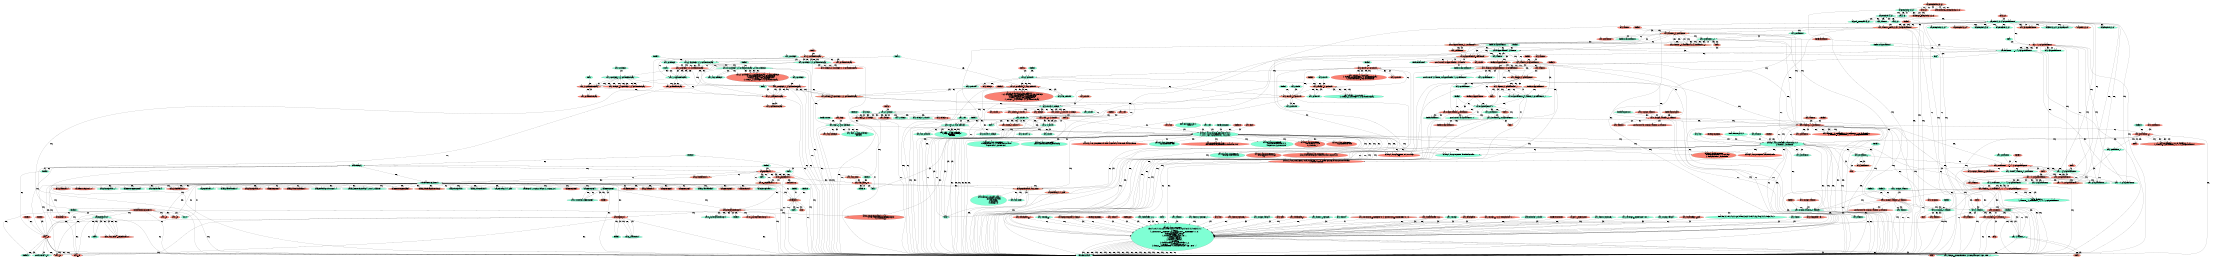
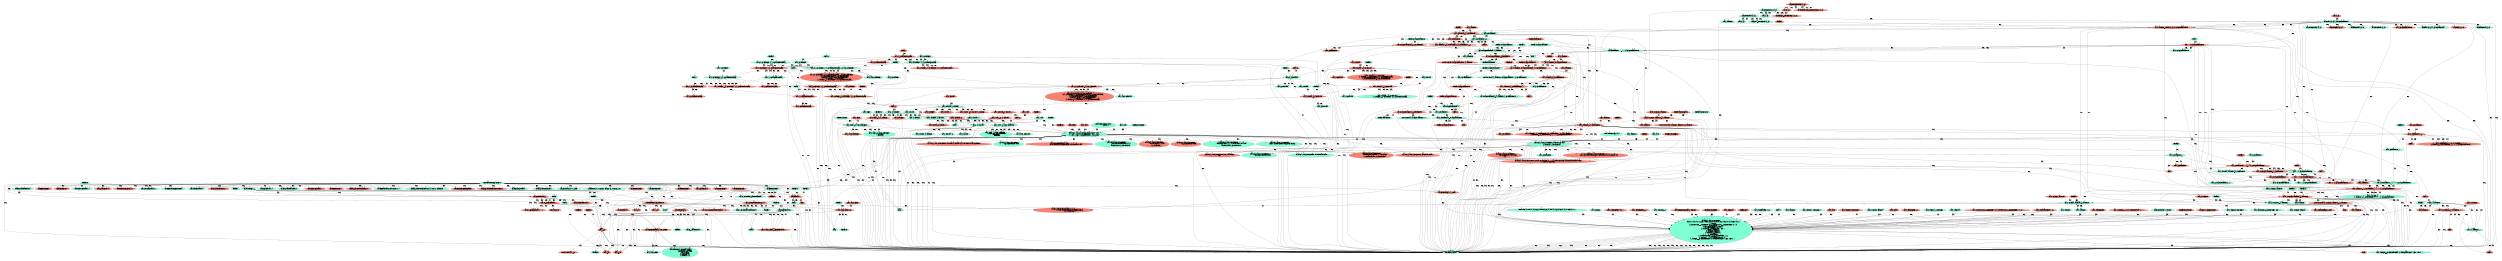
edge "(Call,unwrap_prev_frame_num < 0)" -> "(MethodReturn,static int)": removed, label "DDG:"
edge "(Call,h264_slice_header_init(h, 1))" -> "(MethodParameterIn,H264Context *h)": reversed
node "(ControlStructure,if (h != h0))": fillcolor aquamarine -> salmon
